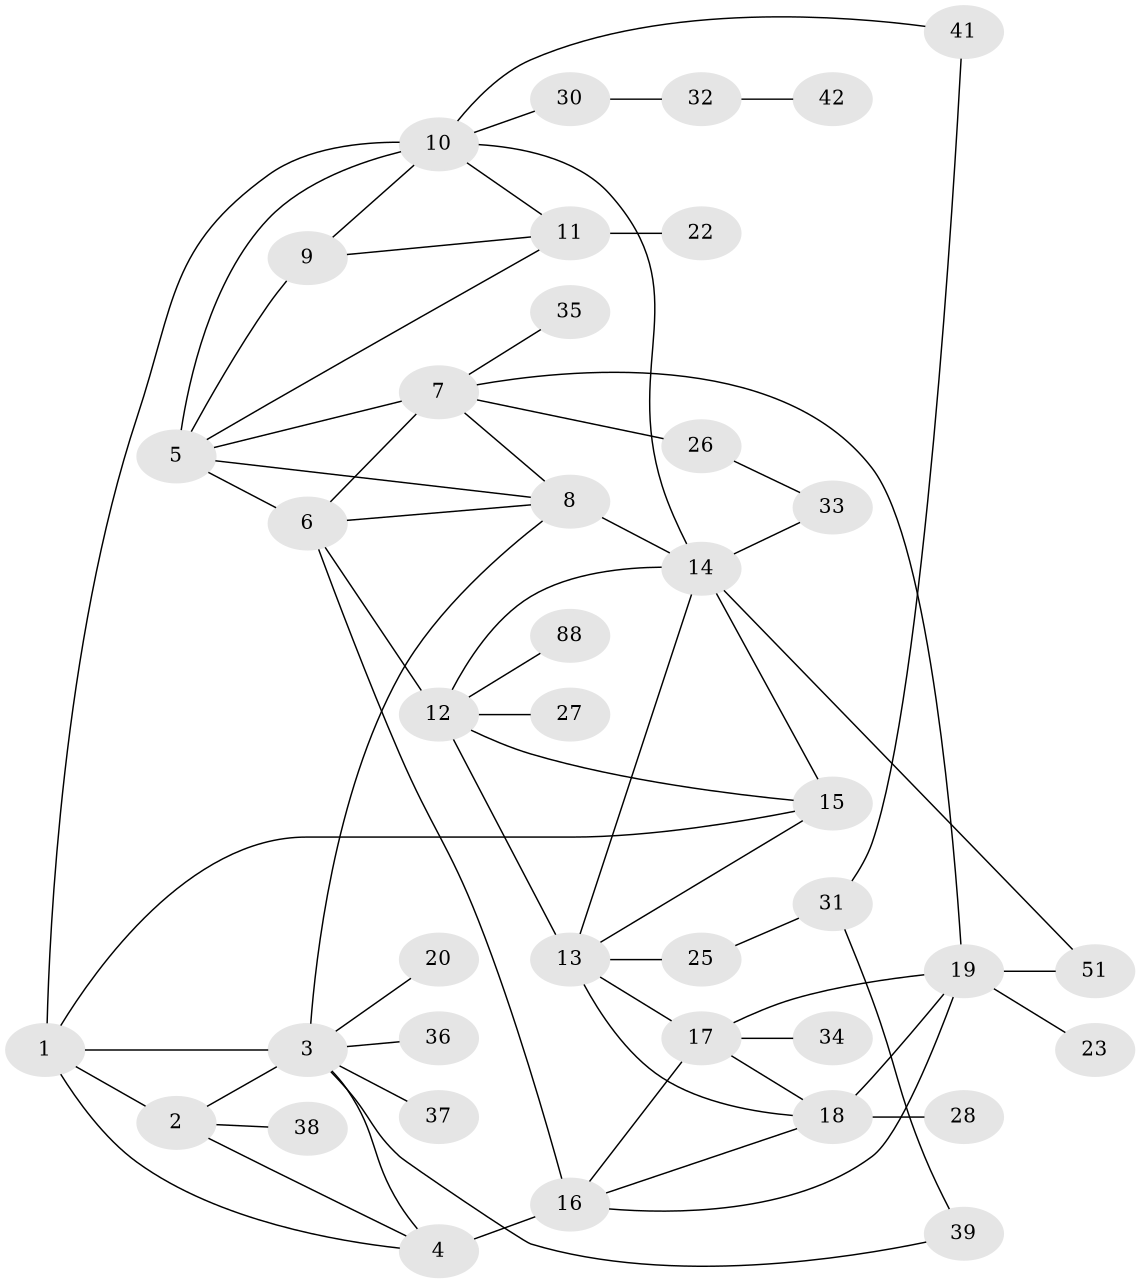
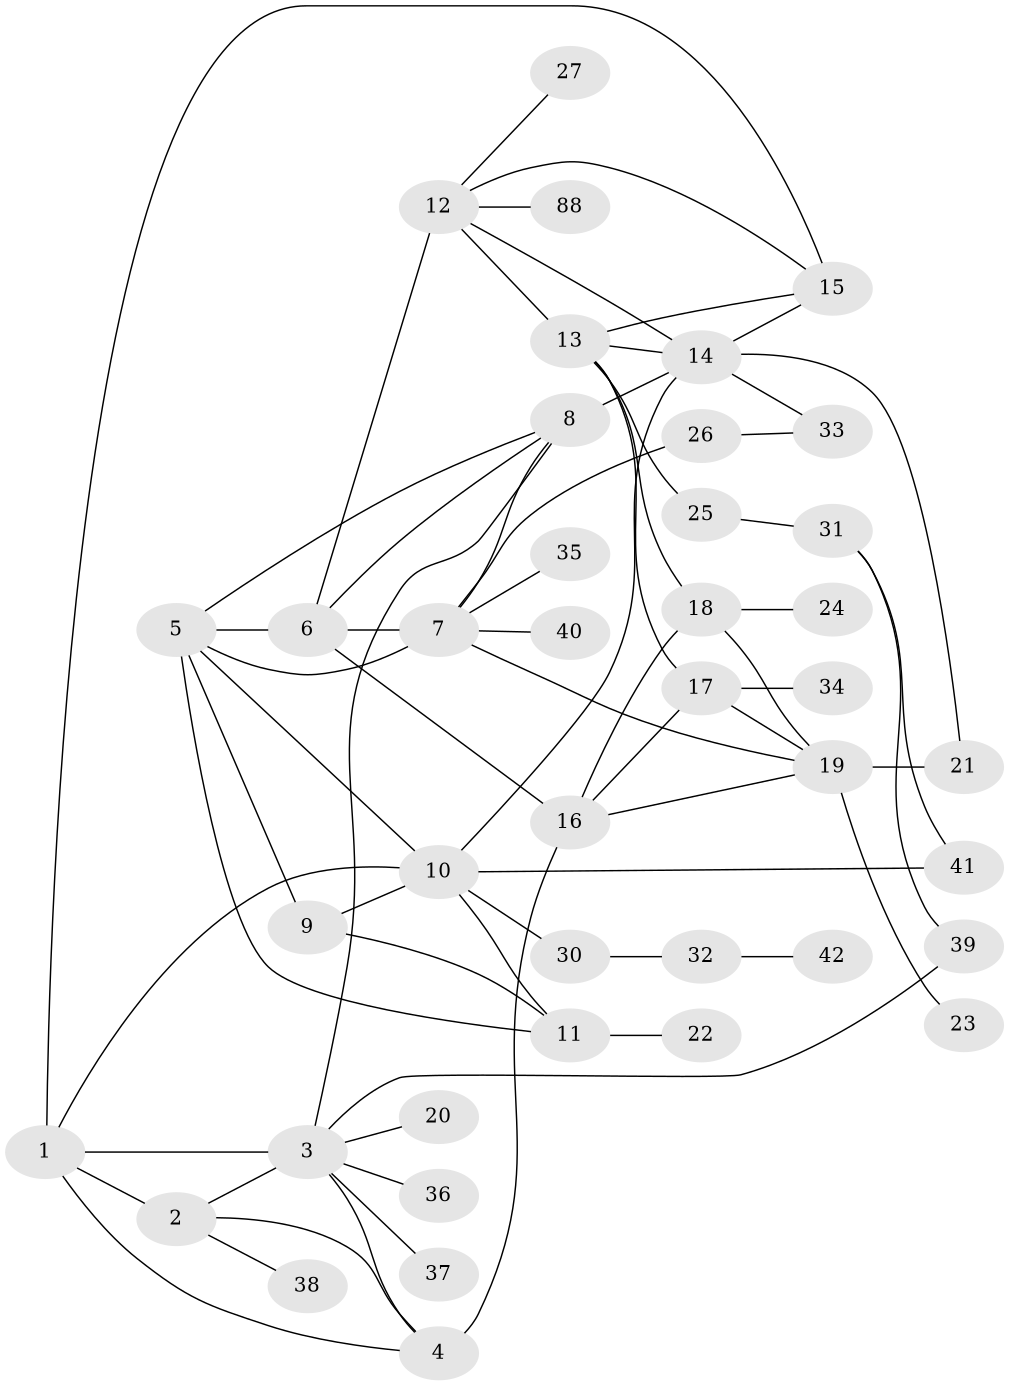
node "40": added
node "51": label "51" -> "21"
edge "17" -- "18": removed
node "28": label "28" -> "24"
